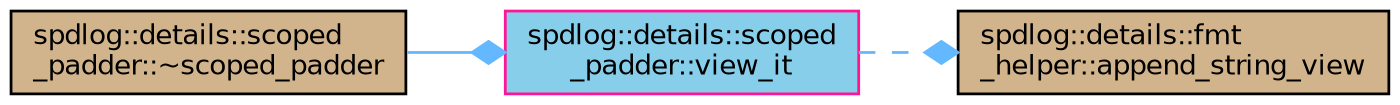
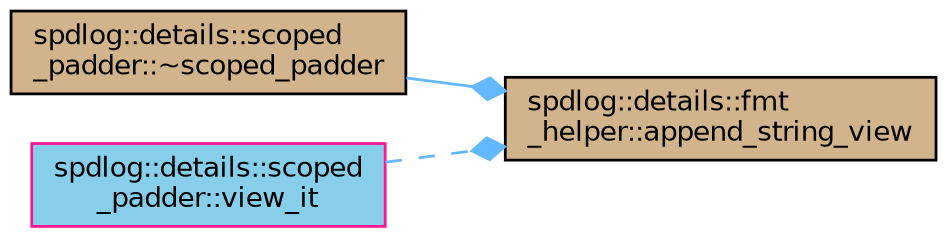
edge "spdlog::details::scoped _padder::~scoped_padder" -> "spdlog::details::scoped _padder::view_it": now "spdlog::details::scoped _padder::~scoped_padder" -> "spdlog::details::fmt _helper::append_string_view"
